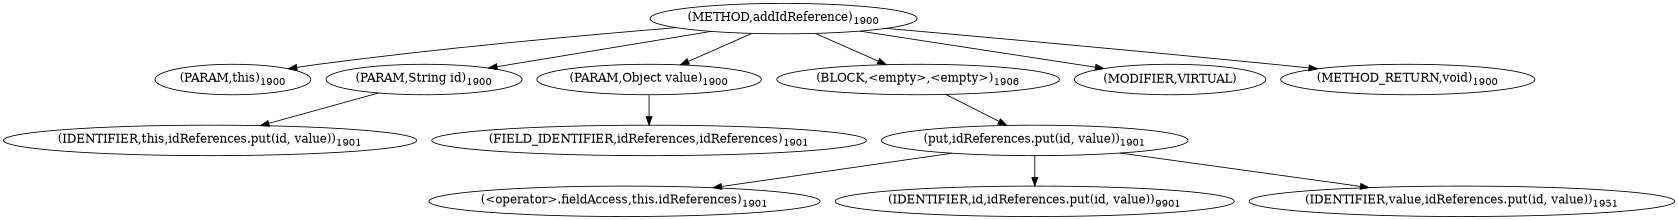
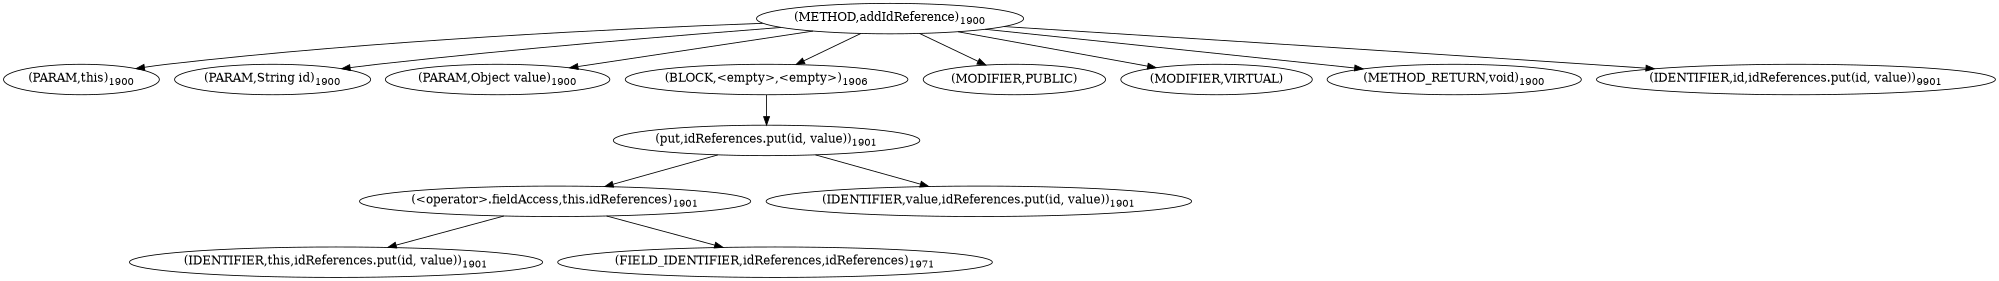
node "(MODIFIER,PUBLIC)": added
edge "(PARAM,Object value)" -> "(FIELD_IDENTIFIER,idReferences,idReferences)": now "(<operator>.fieldAccess,this.idReferences)" -> "(FIELD_IDENTIFIER,idReferences,idReferences)"
edge "(PARAM,String id)" -> "(IDENTIFIER,this,idReferences.put(id, value))": now "(<operator>.fieldAccess,this.idReferences)" -> "(IDENTIFIER,this,idReferences.put(id, value))"
node "(FIELD_IDENTIFIER,idReferences,idReferences)": text "1901" -> "1971"
edge "(put,idReferences.put(id, value))" -> "(IDENTIFIER,id,idReferences.put(id, value))": now "(METHOD,addIdReference)" -> "(IDENTIFIER,id,idReferences.put(id, value))"
node "(IDENTIFIER,value,idReferences.put(id, value))": text "1951" -> "1901"
